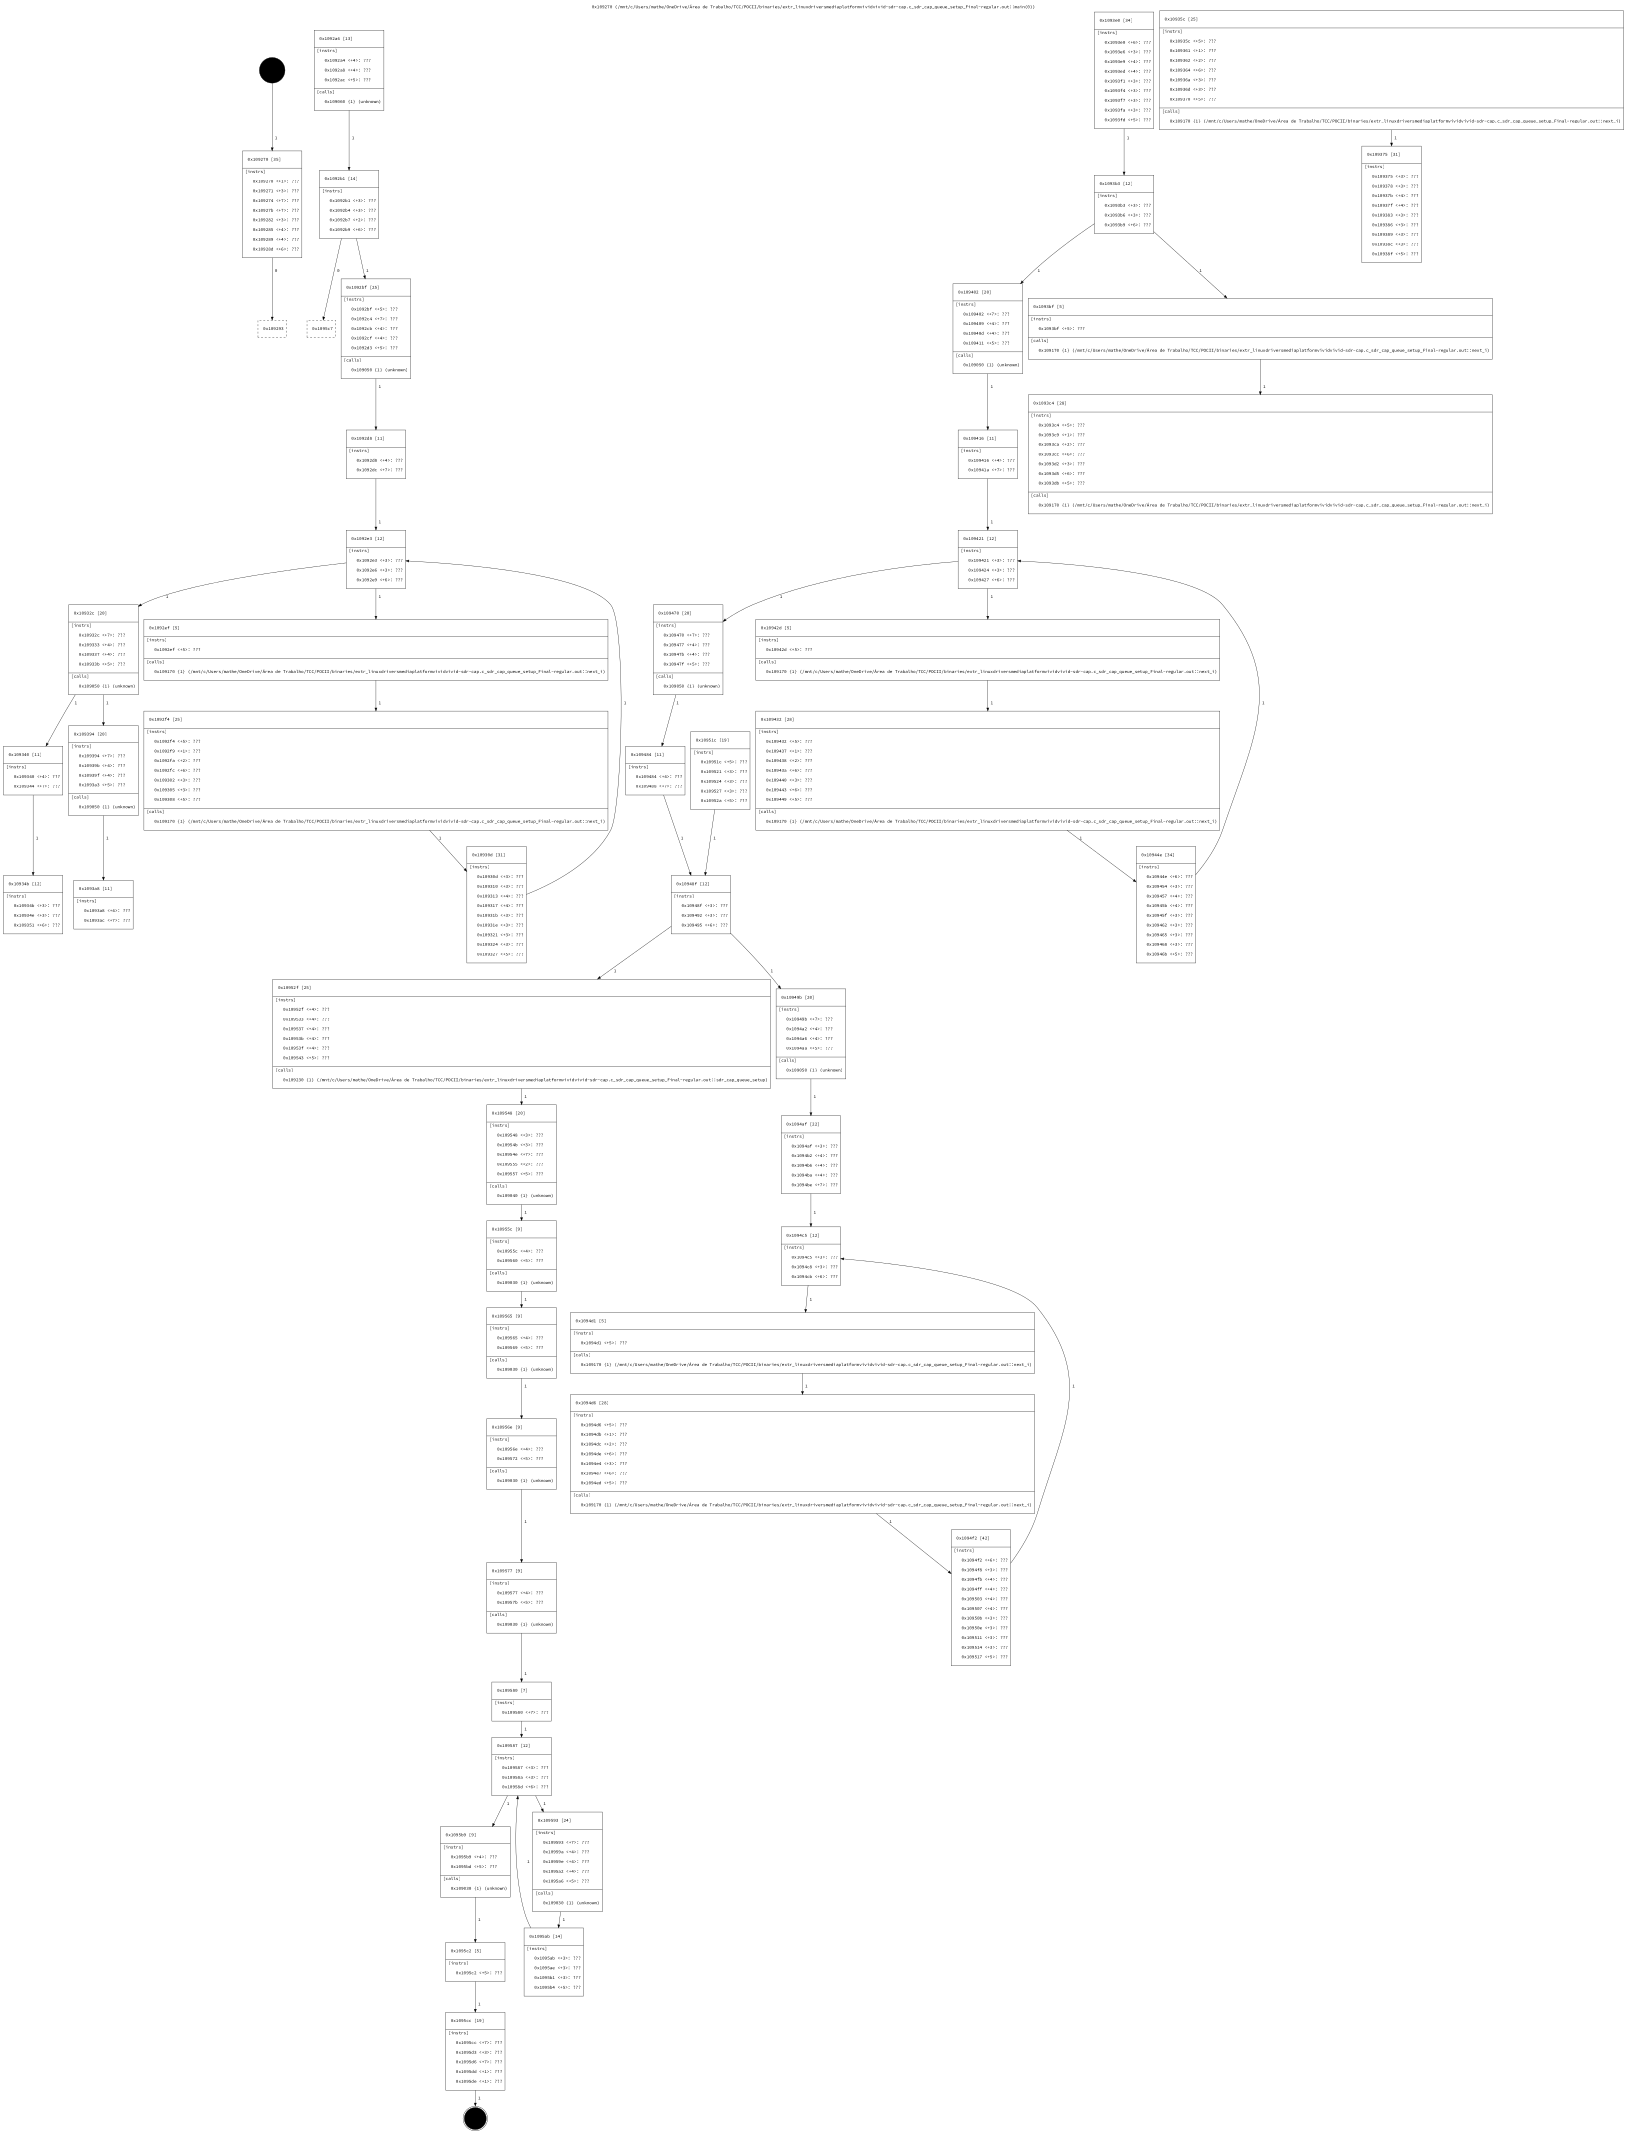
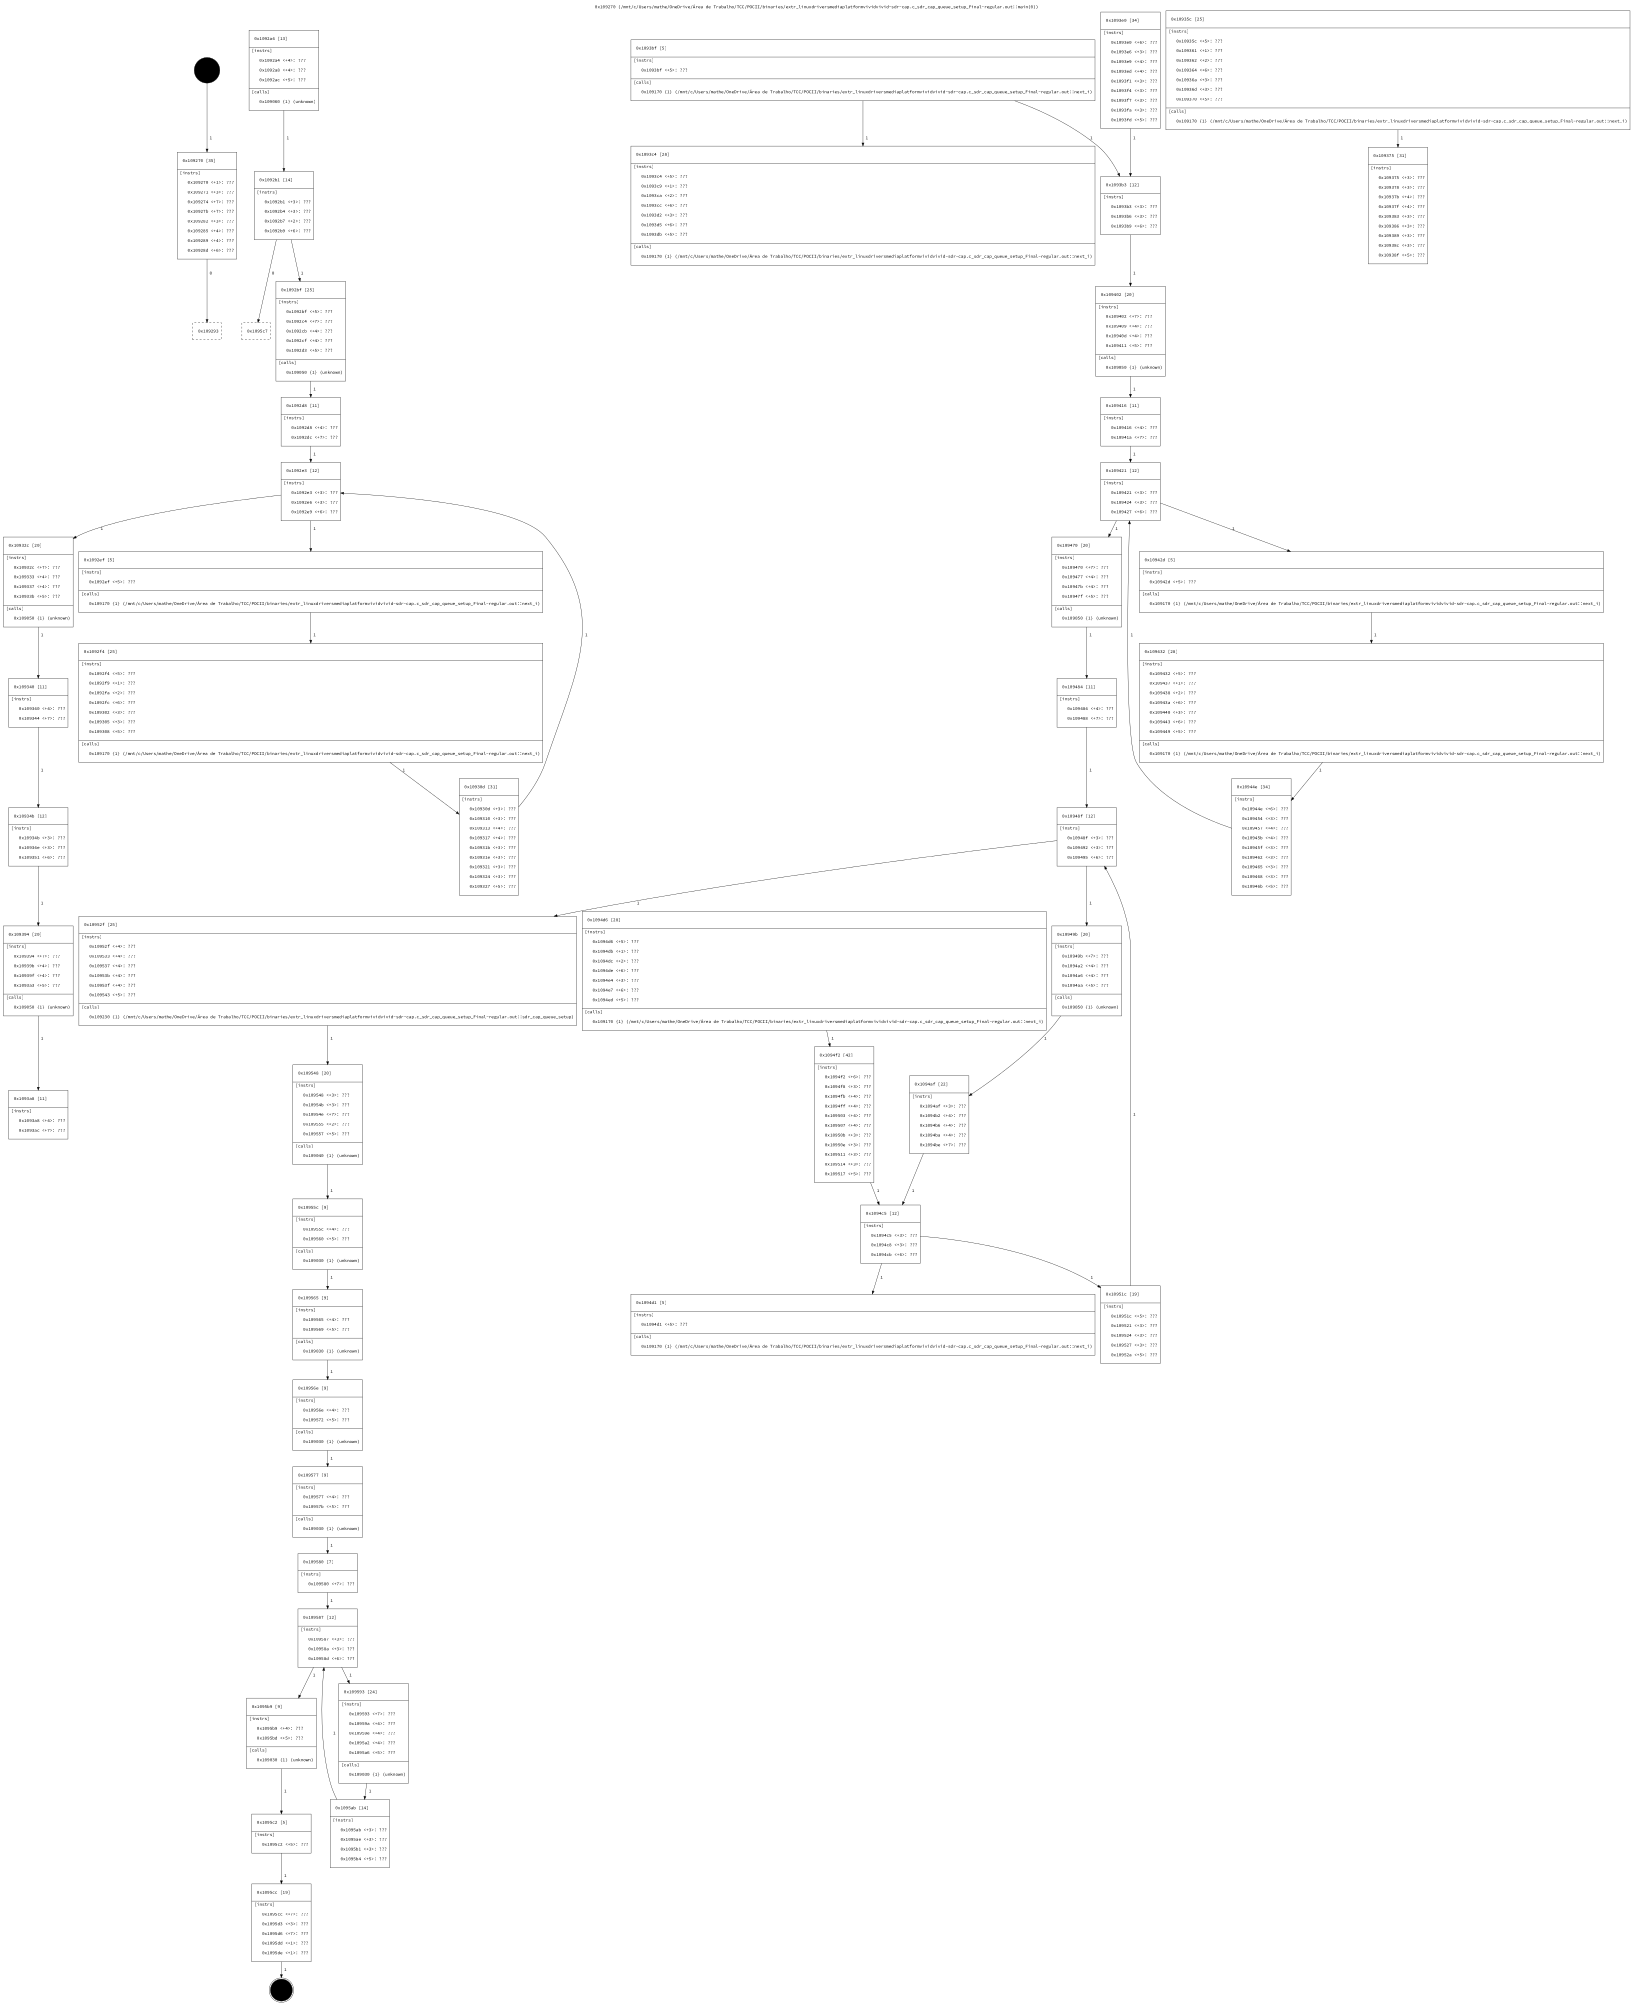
edge "0x1093b3 [12]" -> "0x1093bf [5]": reversed
edge "0x10932c [20]" -> "0x109394 [20]": now "0x10934b [12]" -> "0x109394 [20]"
edge "0x1094c5 [12]" -> "0x10951c [19]": added, label "1"
edge "0x1094d1 [5]" -> "0x1094d6 [28]": removed, label "1"
